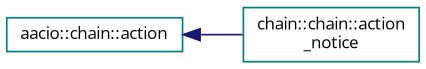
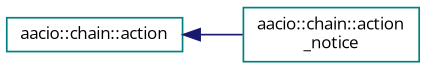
node "chain::chain::action _notice": label "chain::chain::action _notice" -> "aacio::chain::action _notice"
